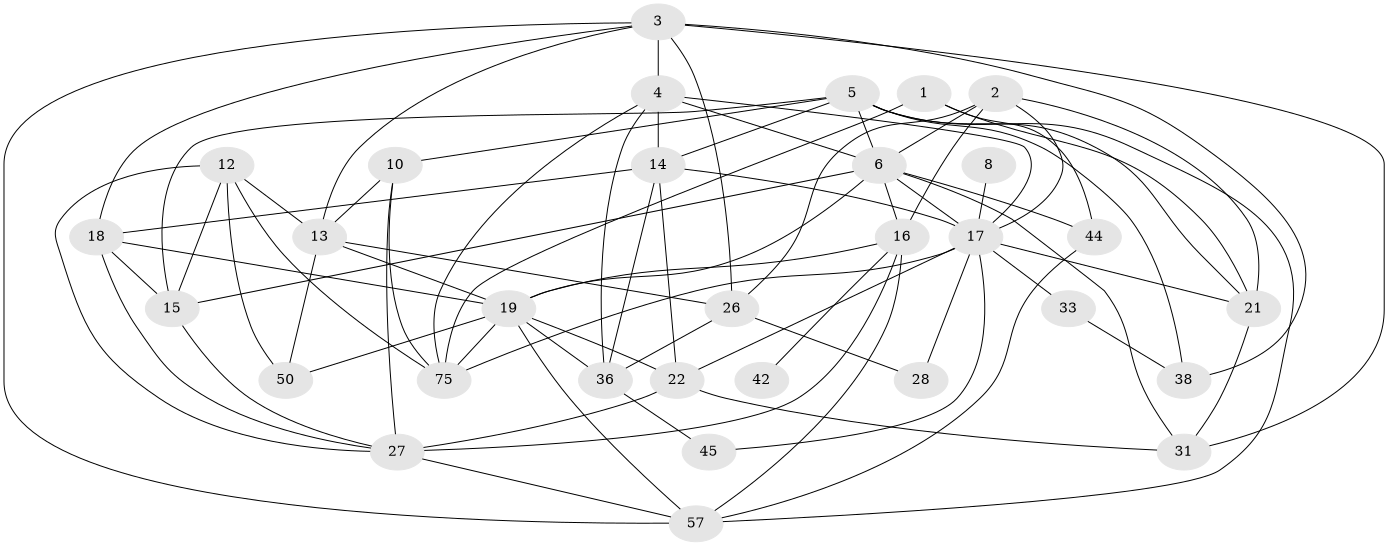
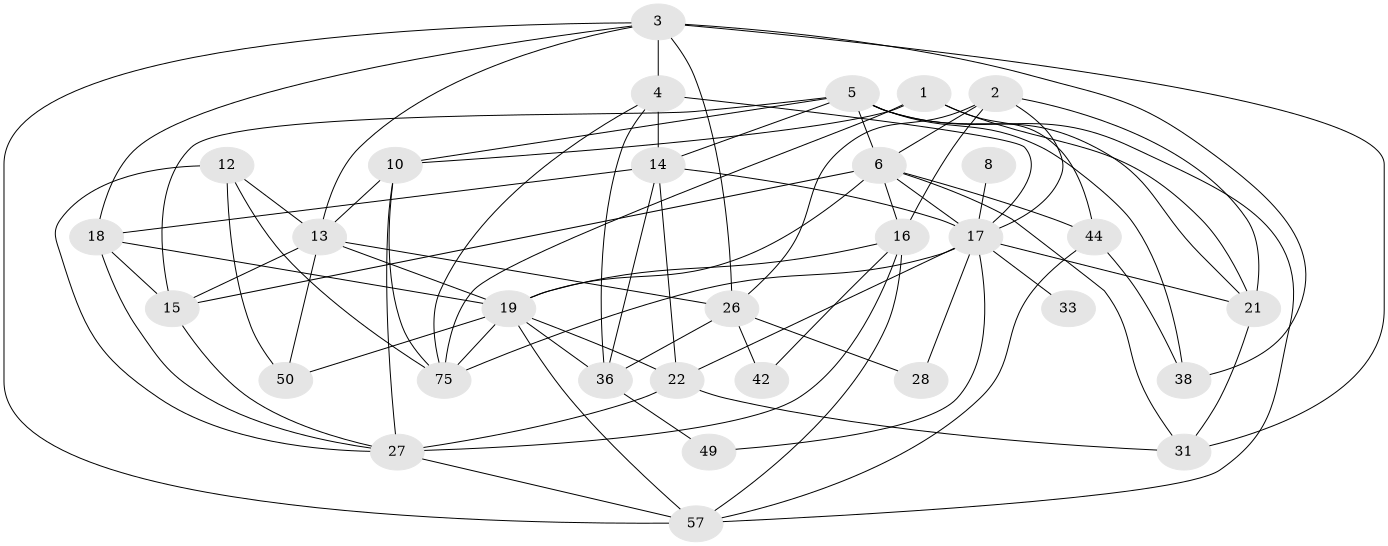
edge "4" -- "6": removed
edge "1" -- "10": added
edge "12" -- "15": now "13" -- "15"
edge "26" -- "42": added
edge "33" -- "38": now "44" -- "38"
node "45": label "45" -> "49"
